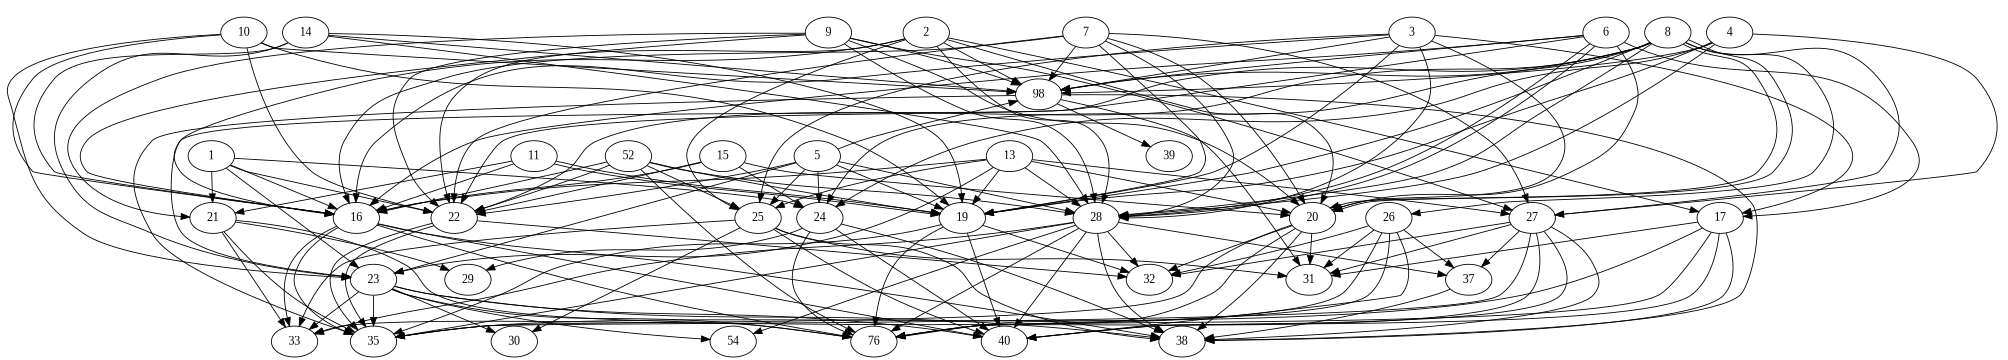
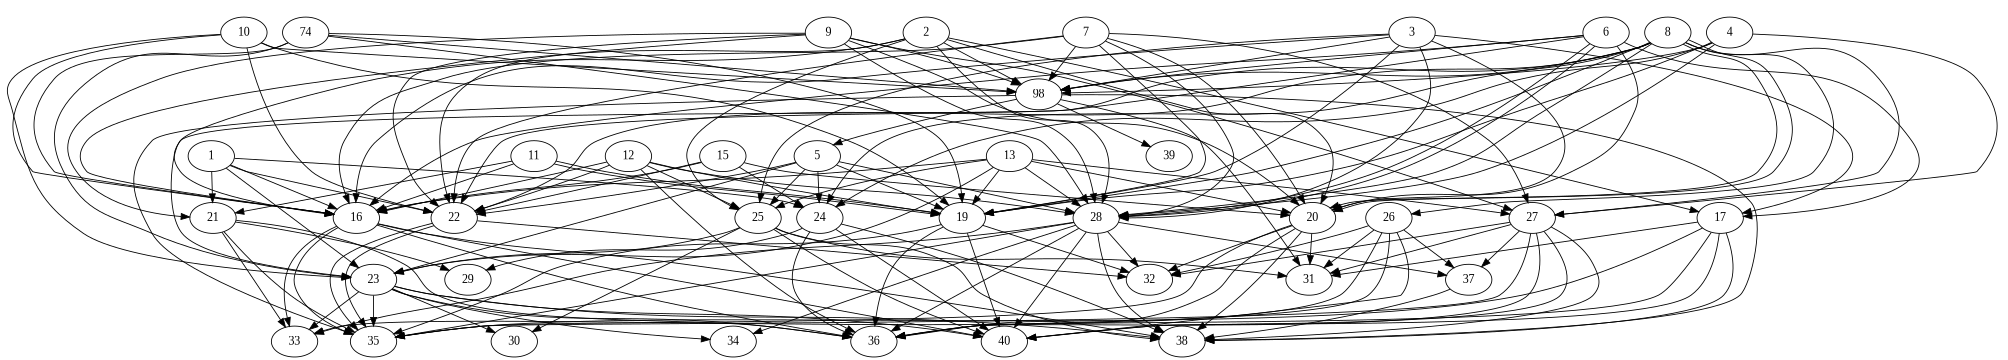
node "14": label "14" -> "74"
edge "5" -> "98": reversed
node "52": label "52" -> "12"
edge "25" -> "33": now "25" -> "23"
node "54": label "54" -> "34"
node "76": label "76" -> "36"
